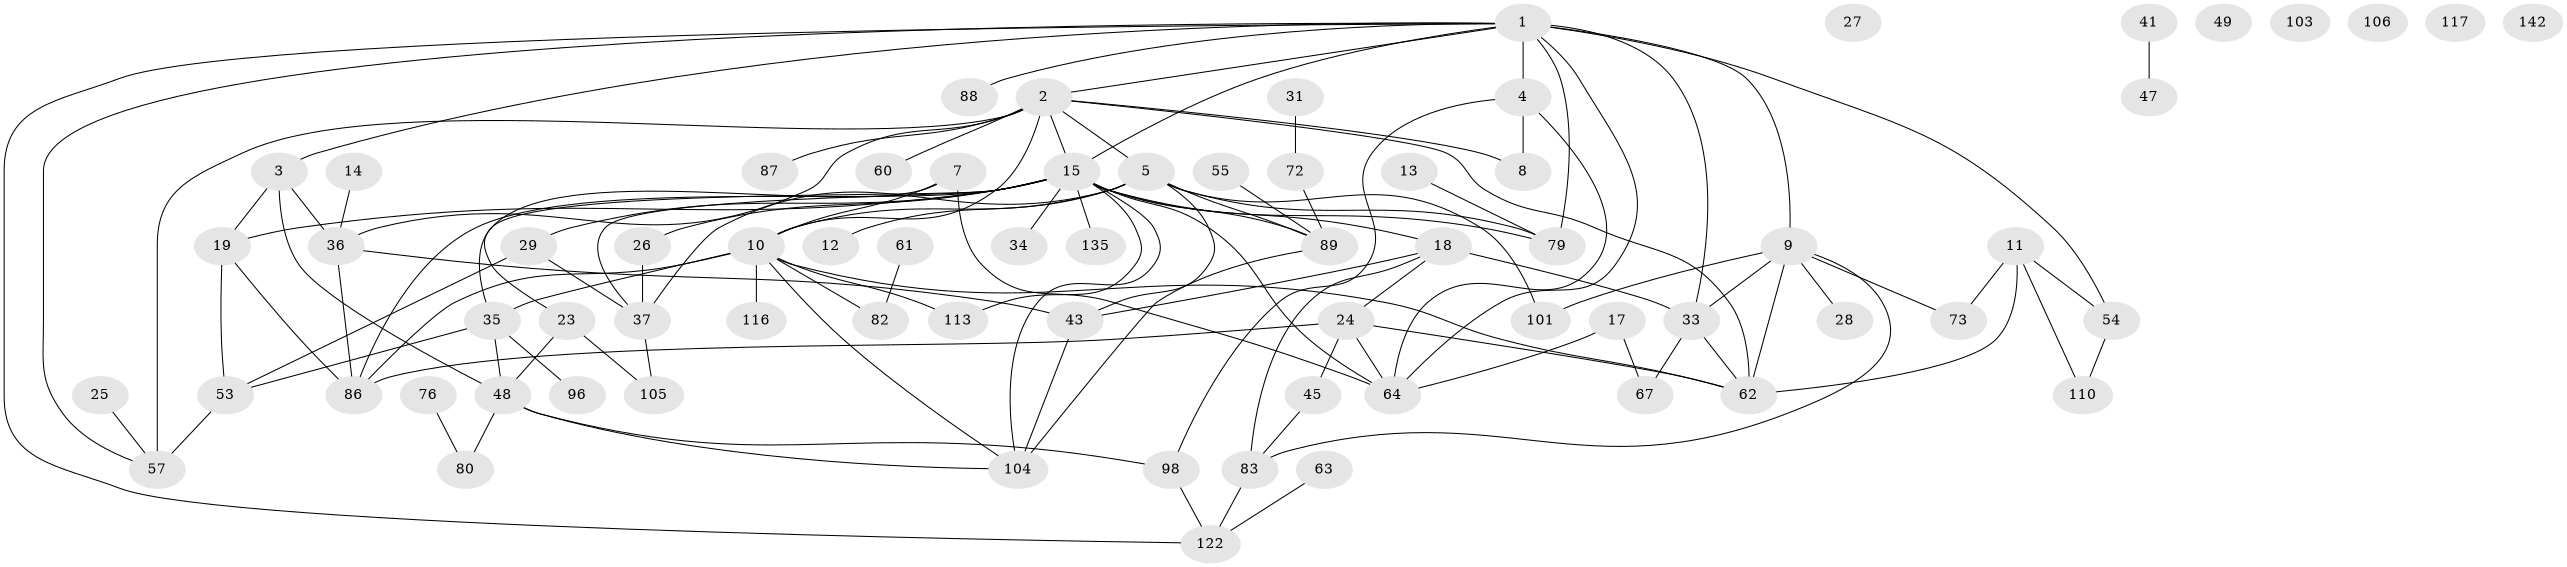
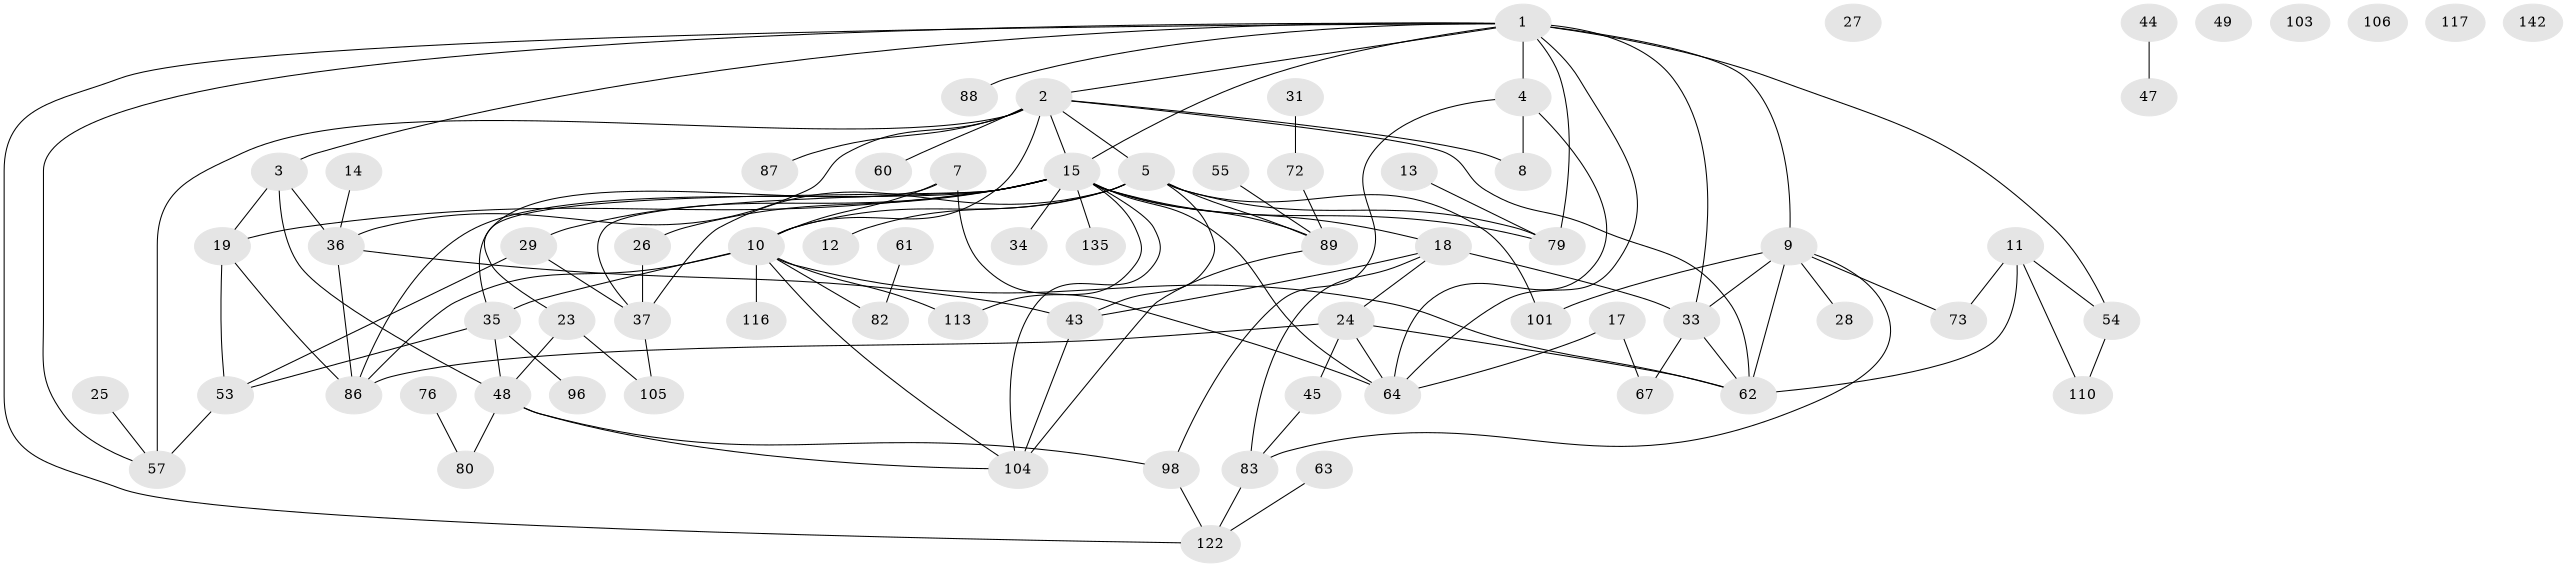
node "41": label "41" -> "44"
